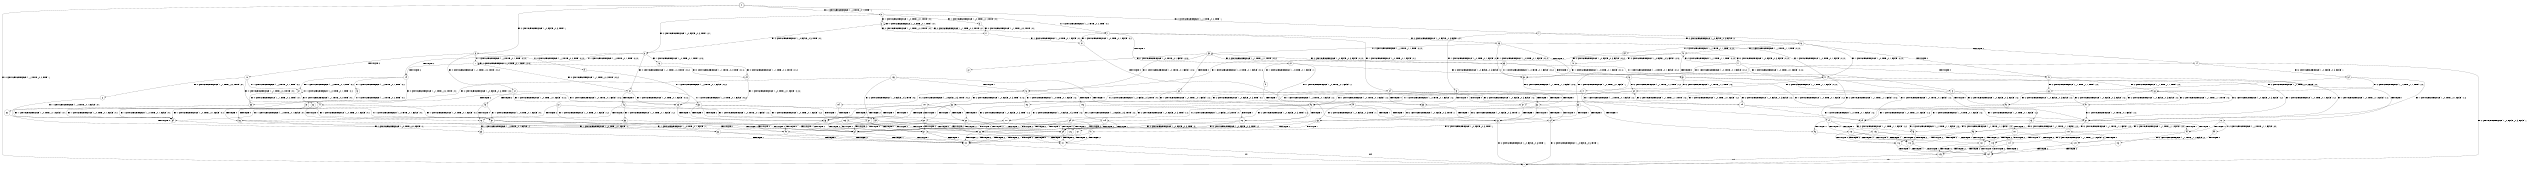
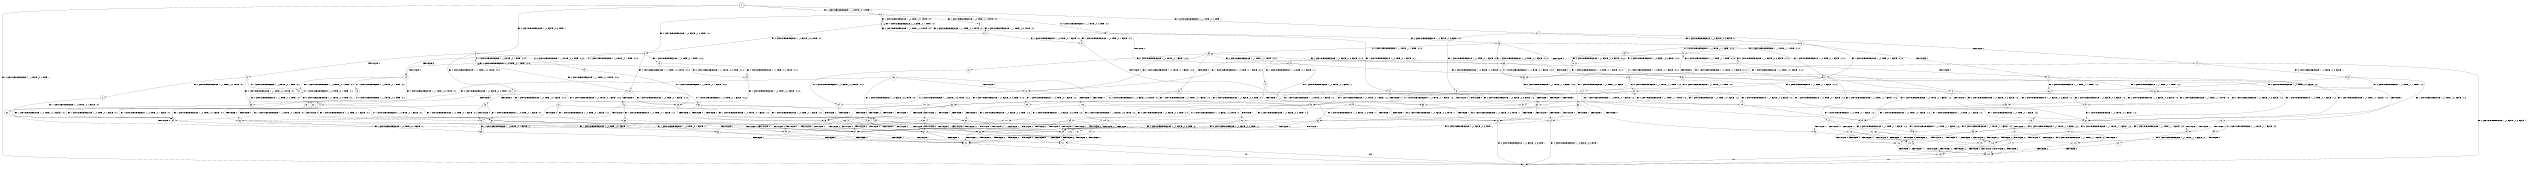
edge "6" -> "19": label "TERMINATE !2" -> "TERMINATE !5"
edge "81" -> "104": added, label "EX !2 !ATOMIC_EXCH_BRANCH (1, +0, FALSE, +0, 3, TRUE) !:0:1:2:"
edge "96" -> "118": removed, label "TERMINATE !1"
